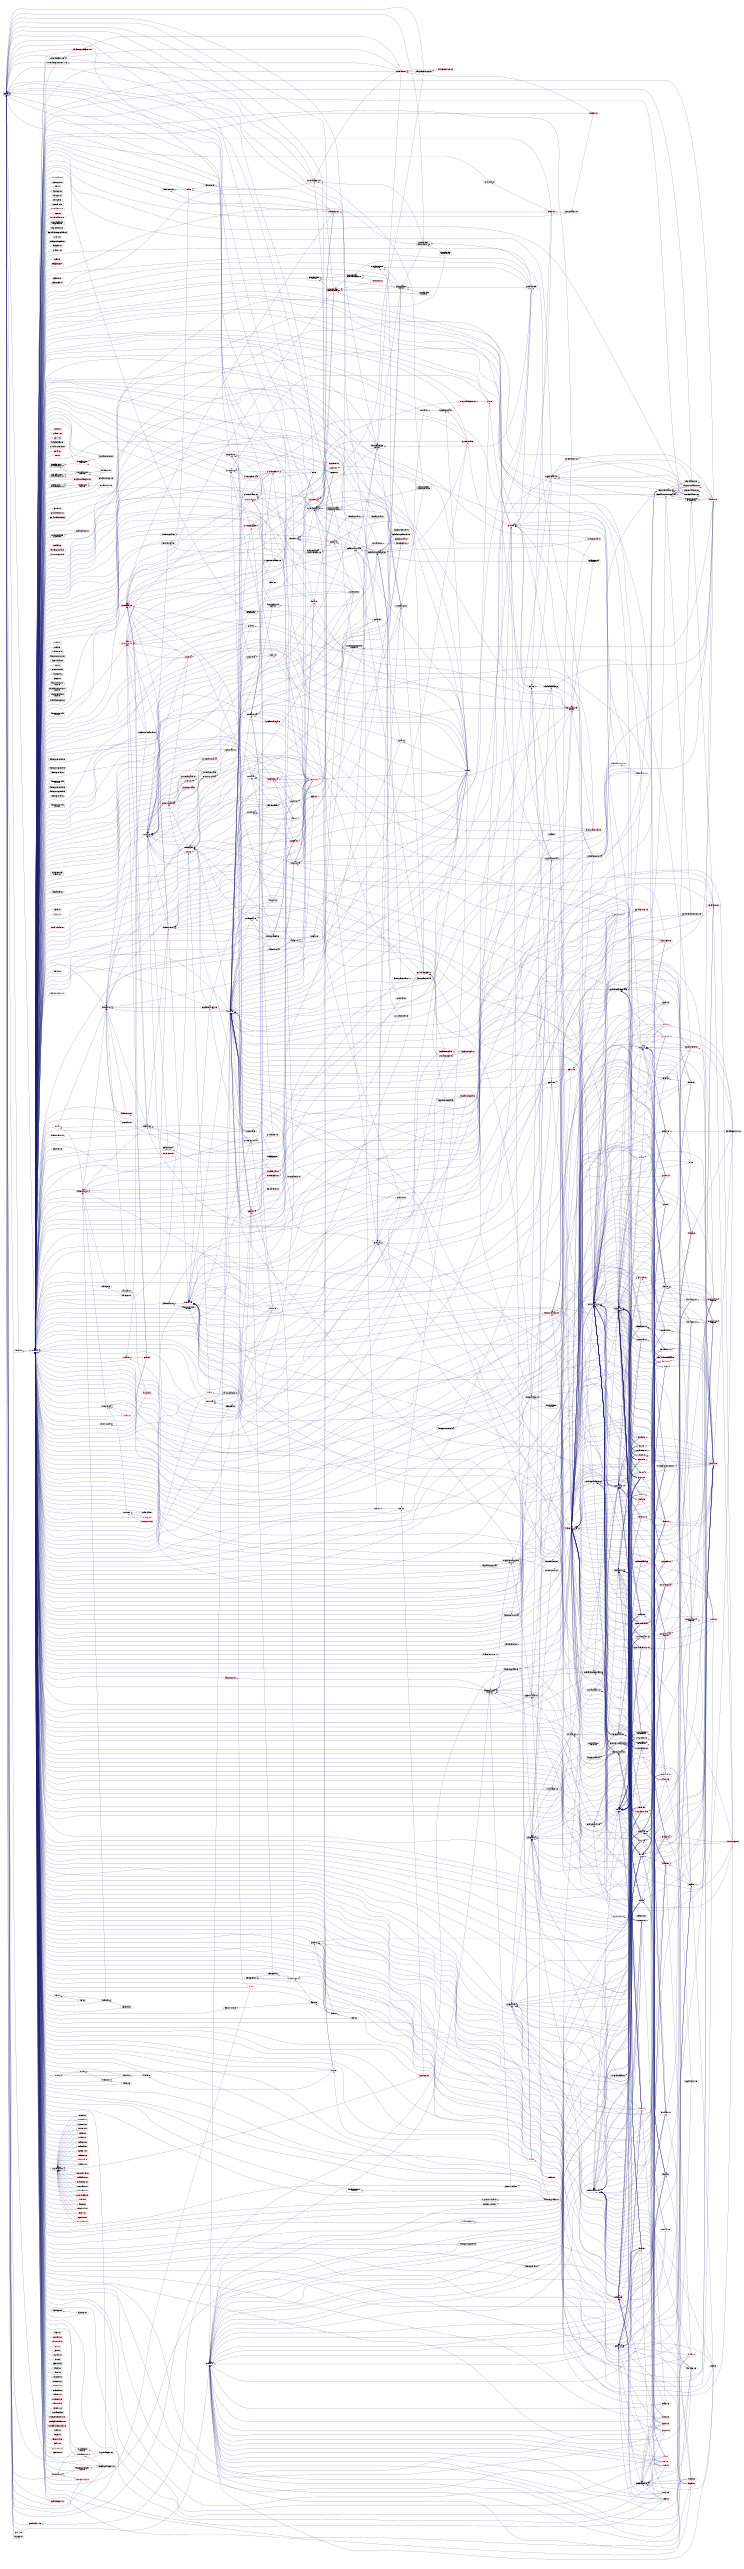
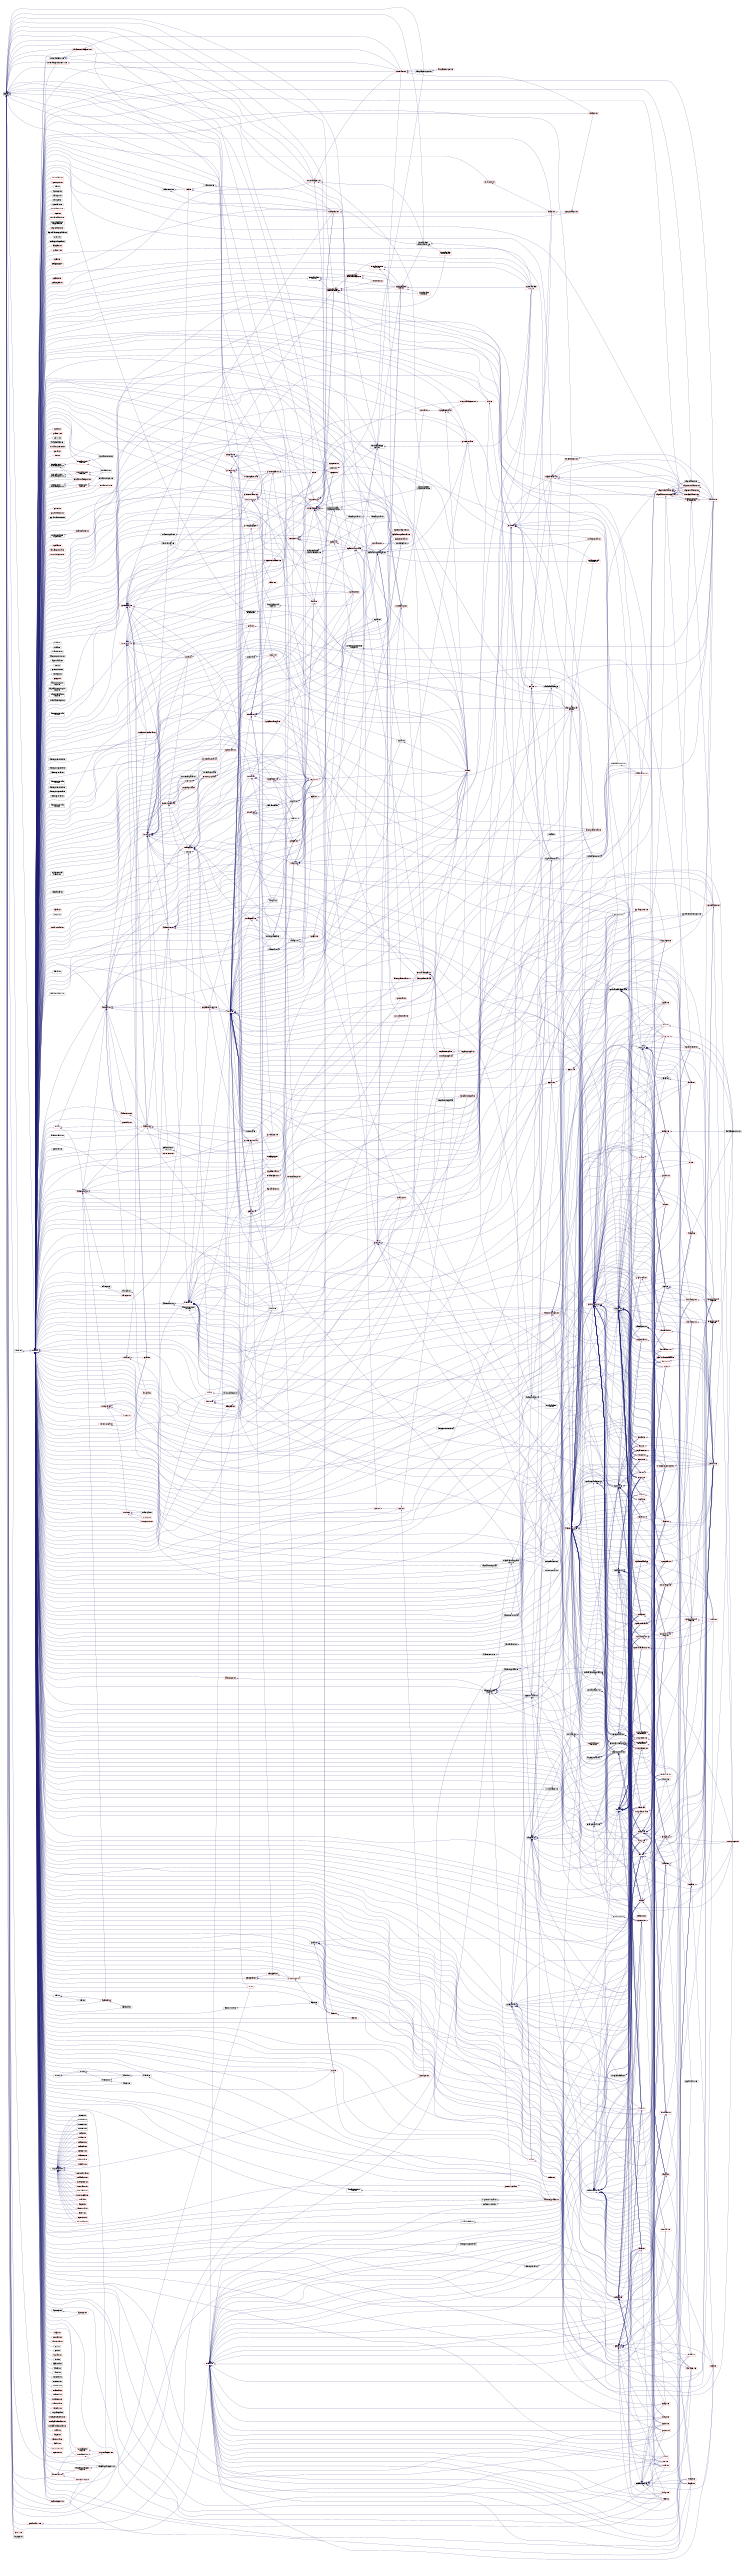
node "block_executor.hpp": label "block_executor.hpp" -> "naming_executor.hpp"
